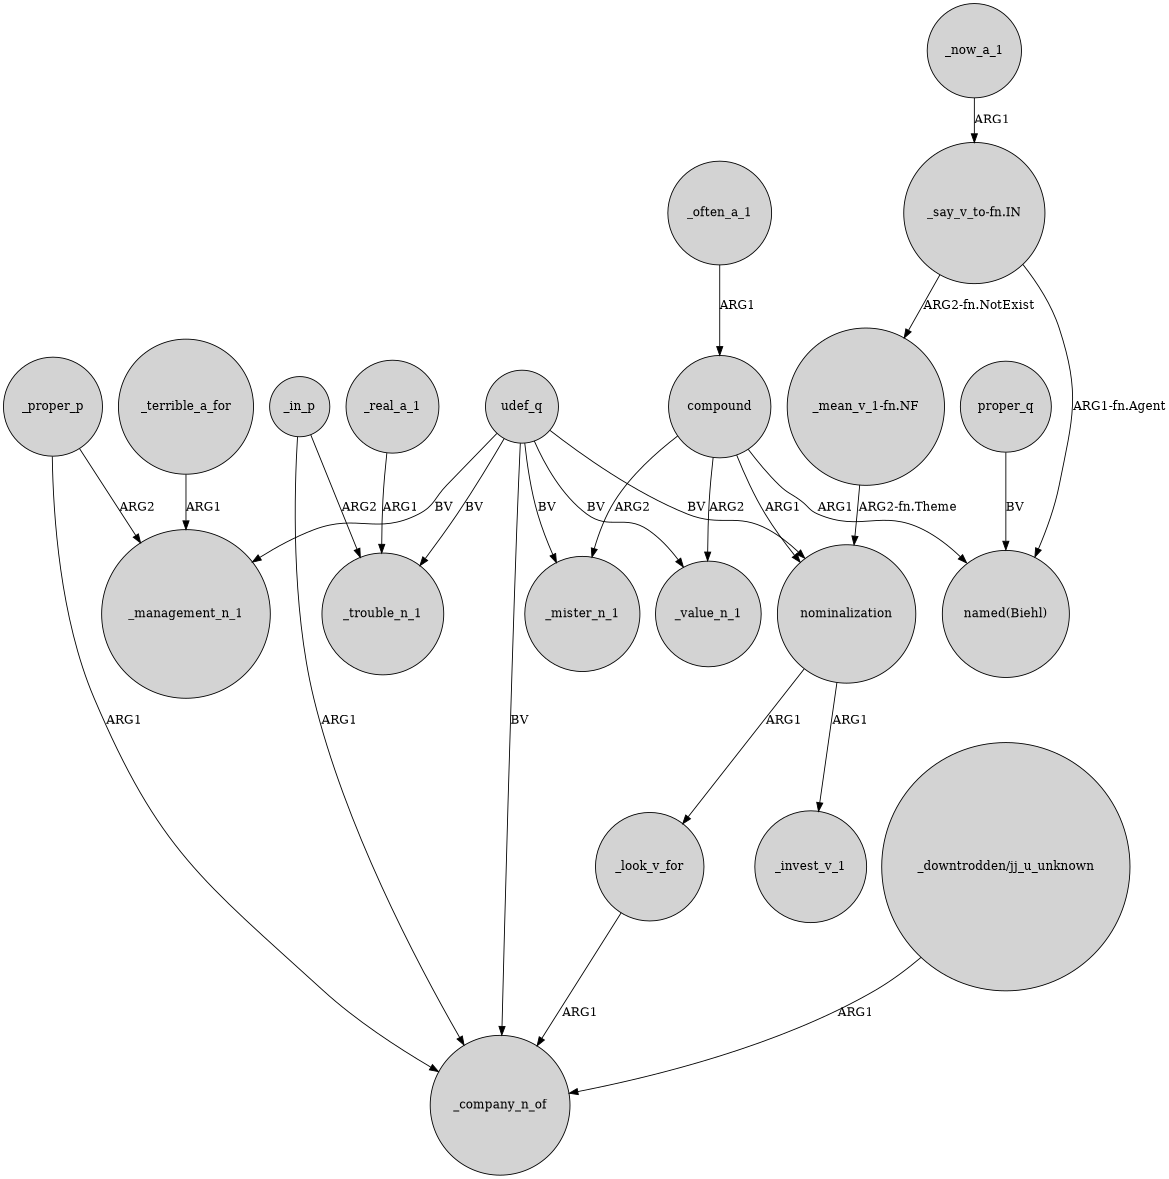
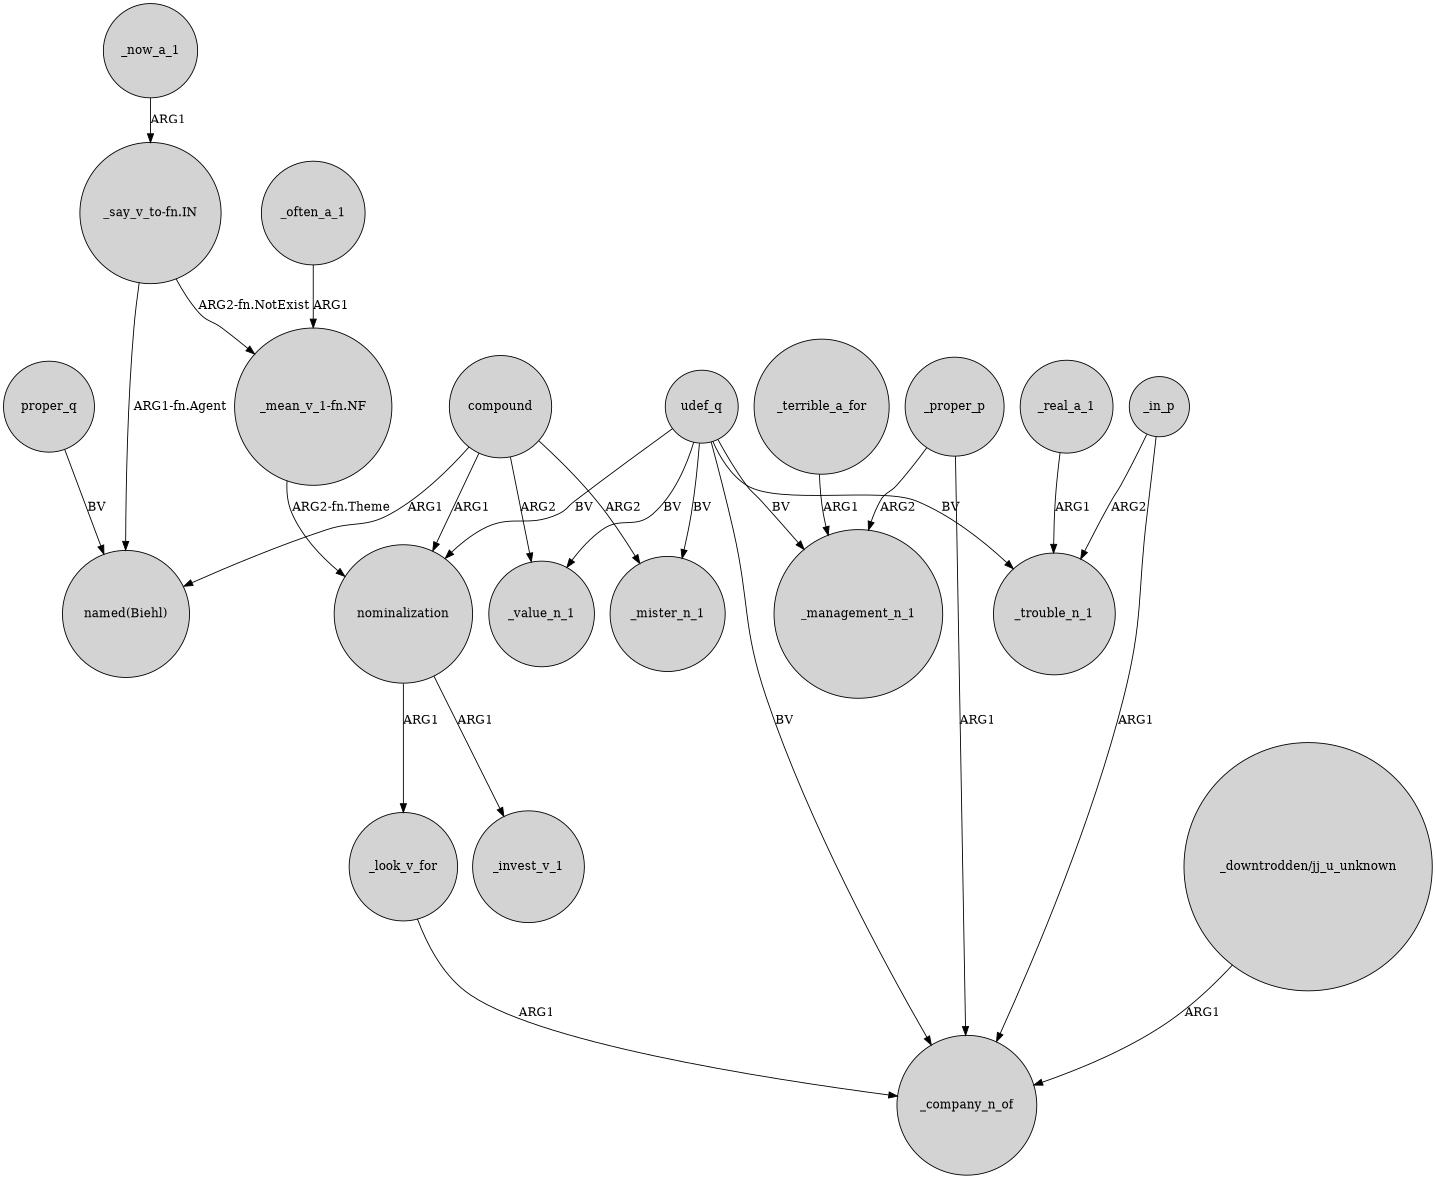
edge "_often_a_1" -> "compound": now "_often_a_1" -> "_mean_v_1-fn.NF"
